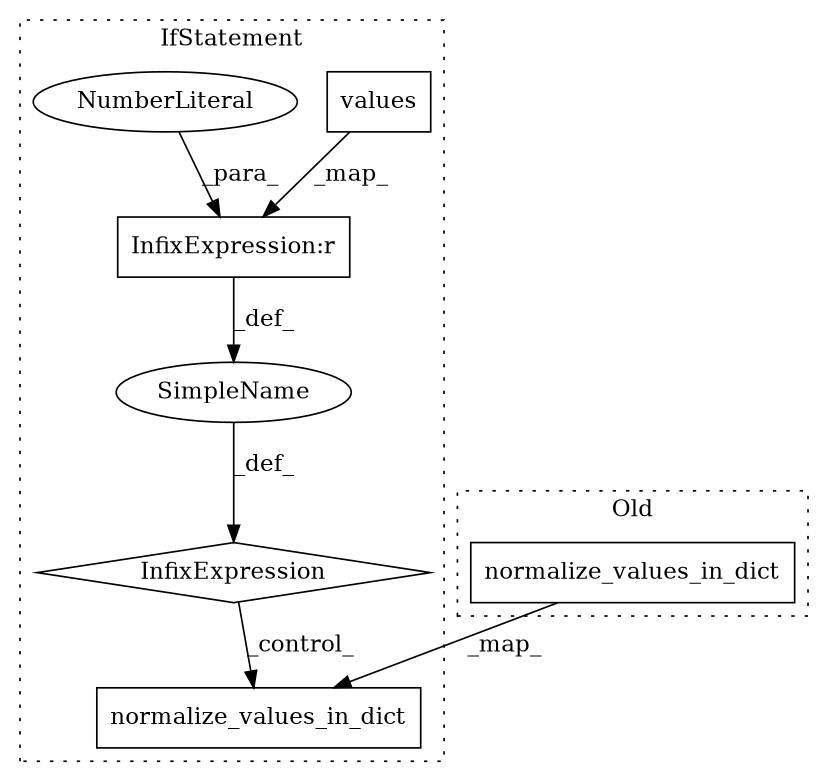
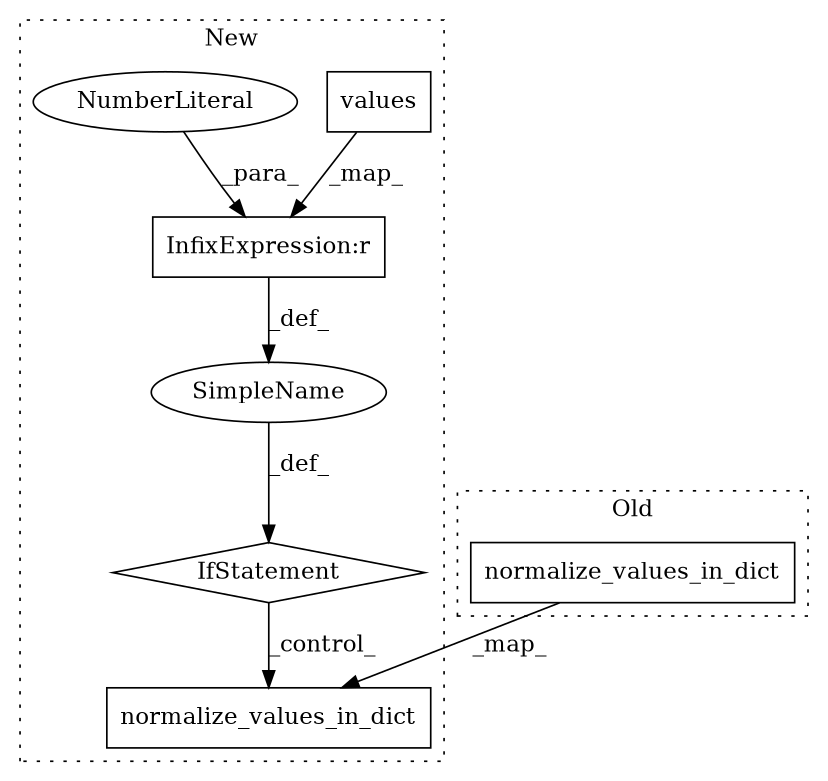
cluster "IfStatement": label "IfStatement" -> "New"
node "InfixExpression": label "InfixExpression" -> "IfStatement"
